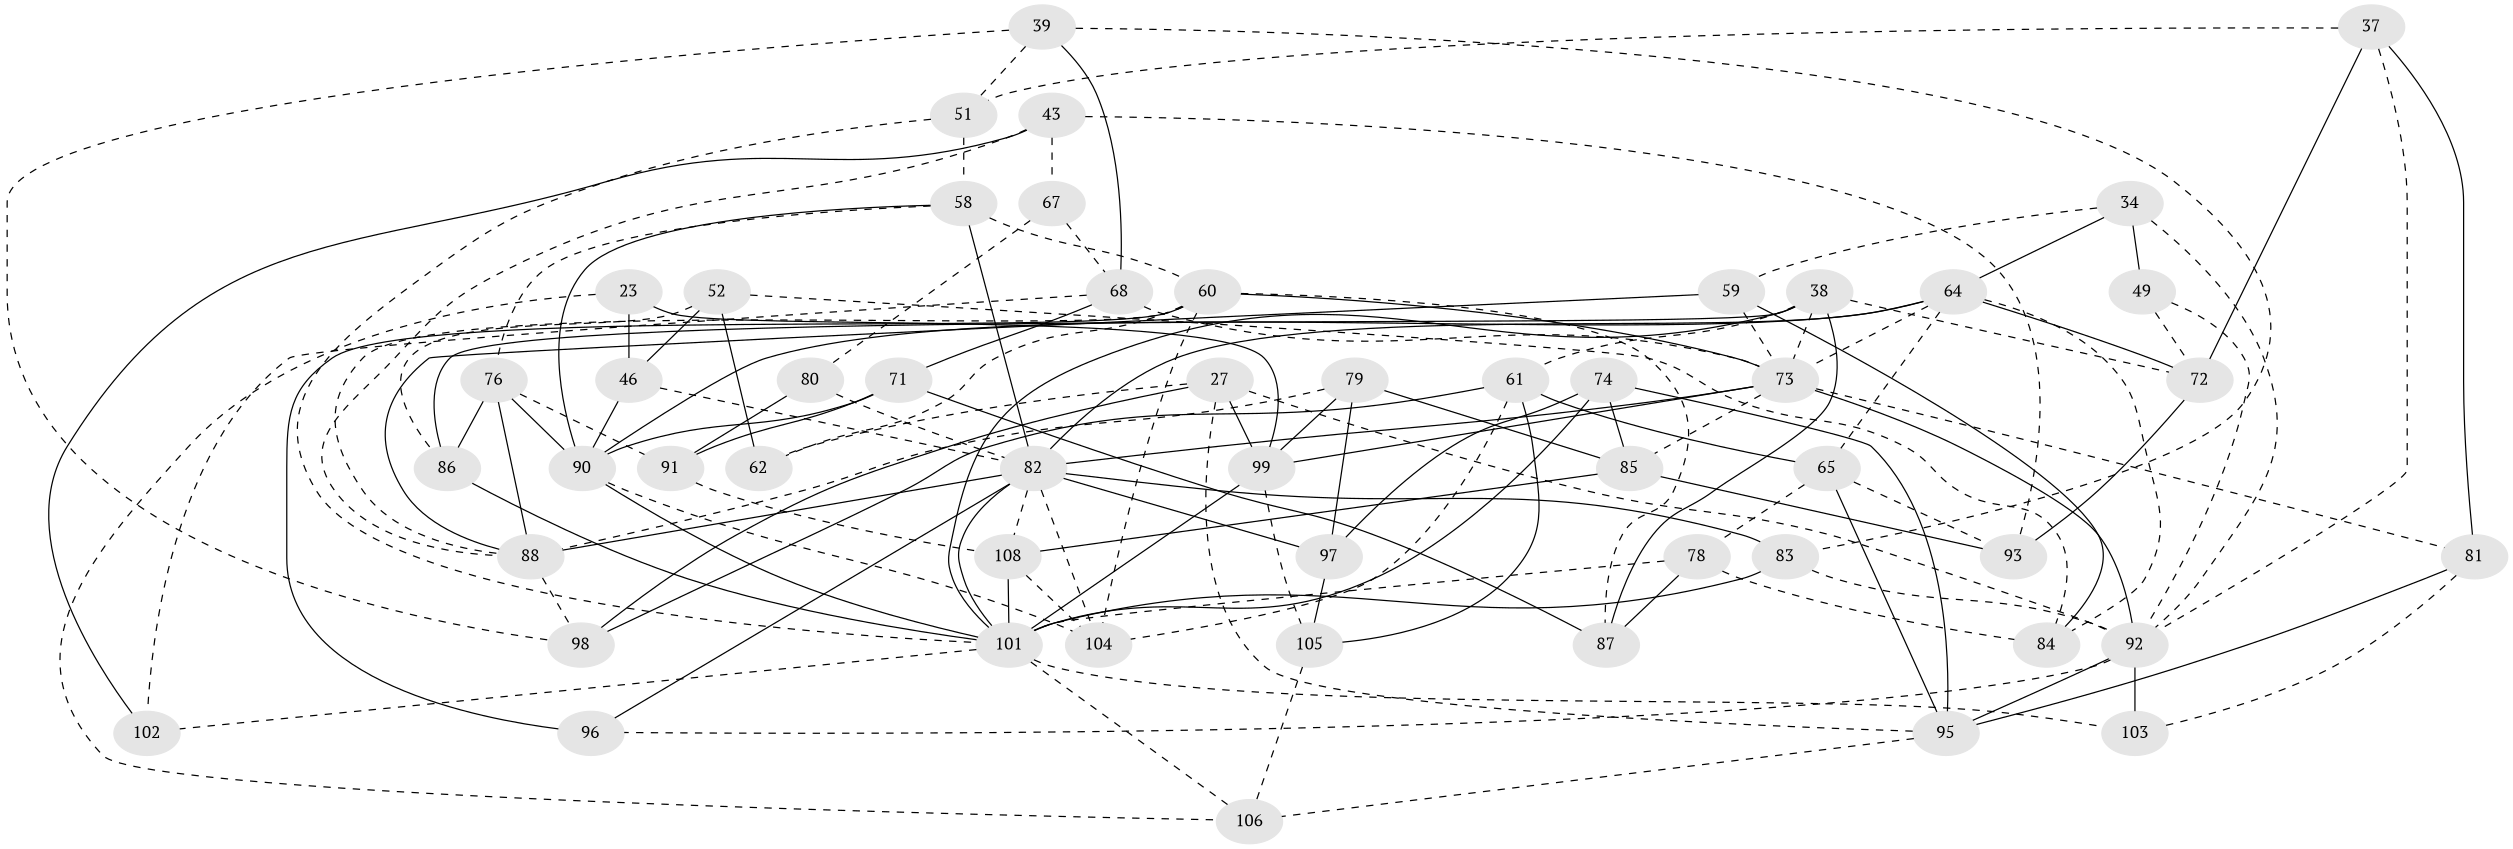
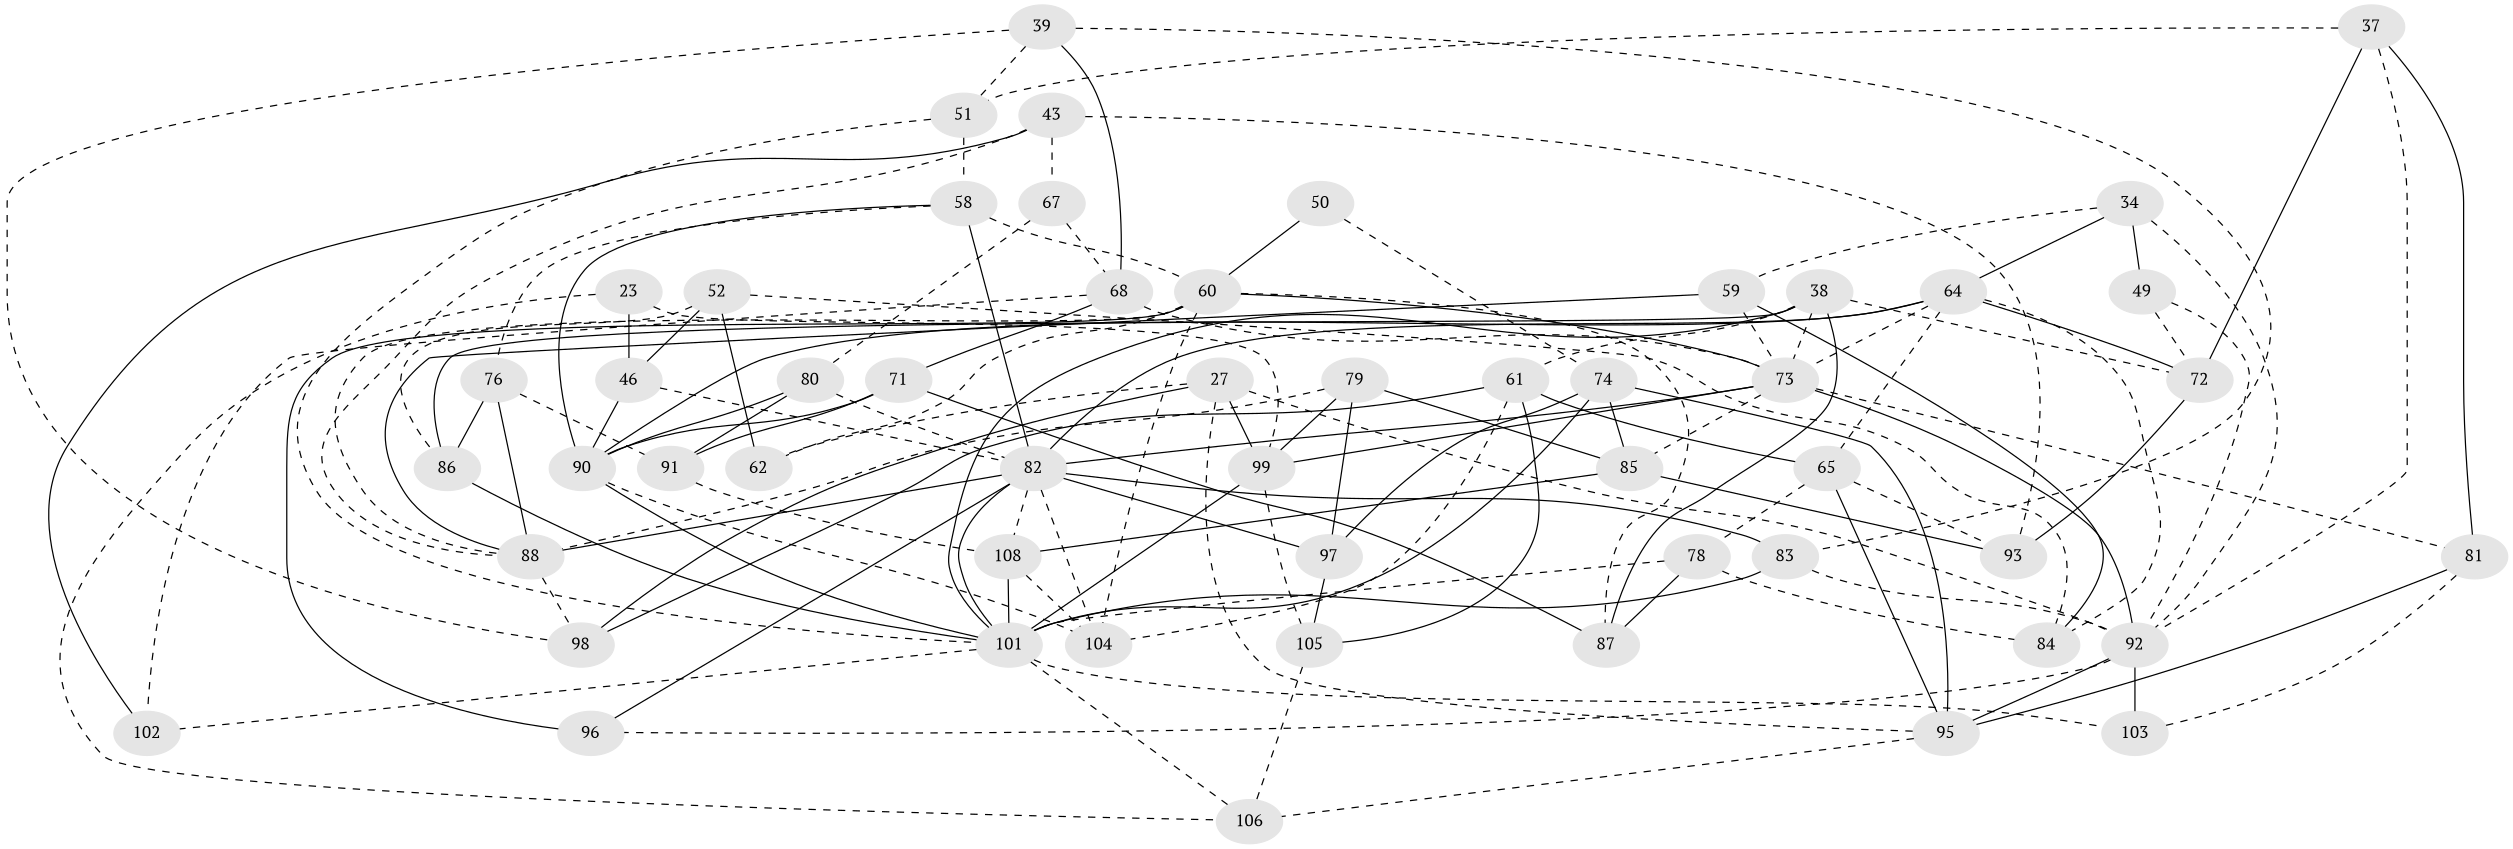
node "50": added
edge "23" -- "99": style solid -> dashed
edge "76" -- "90": now "80" -- "90"
